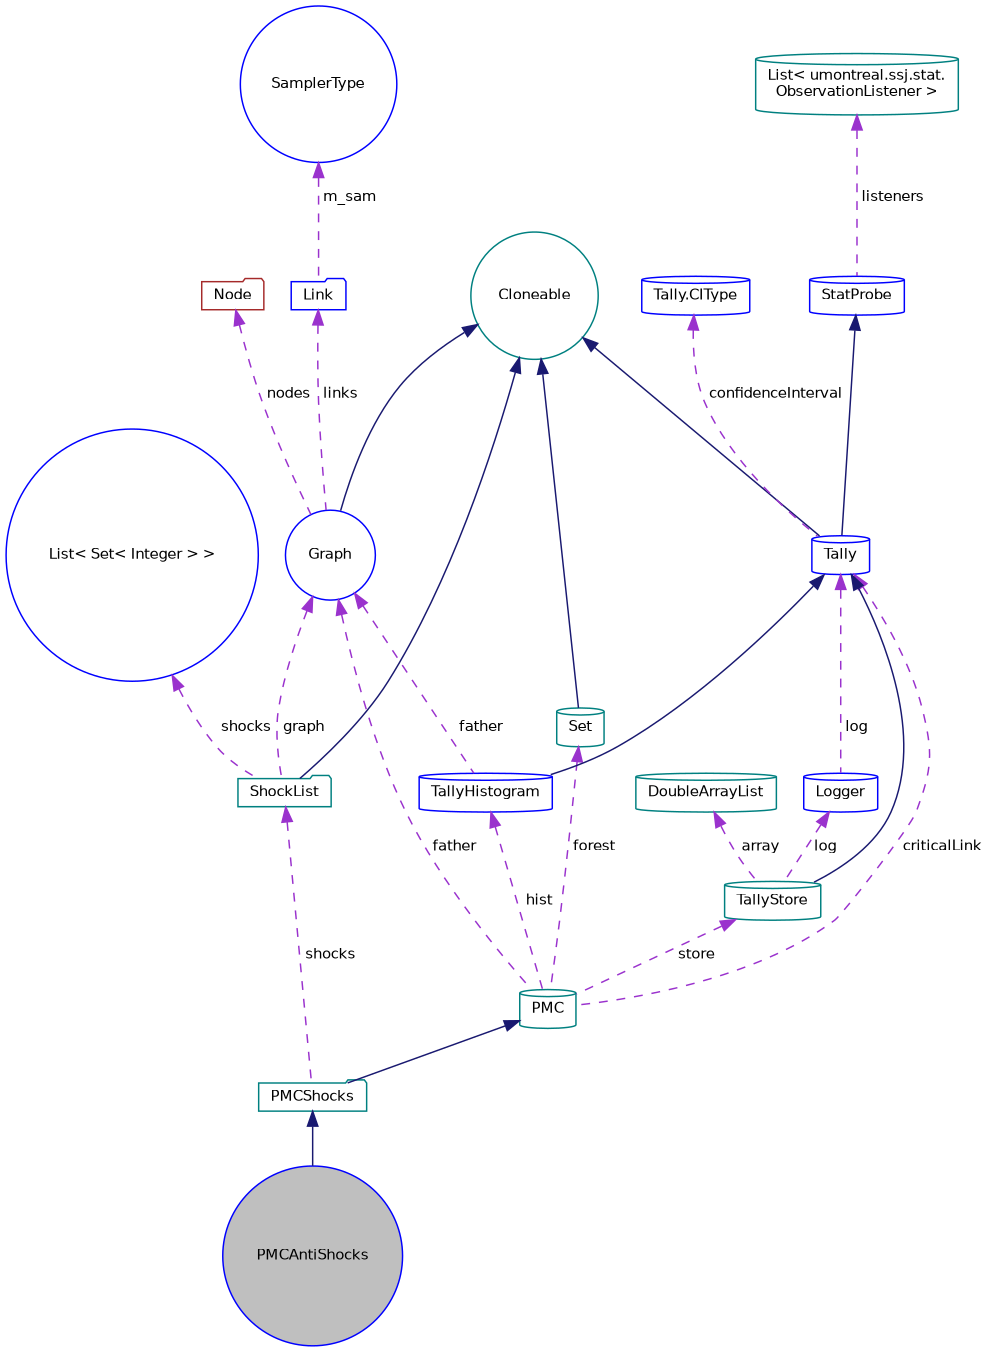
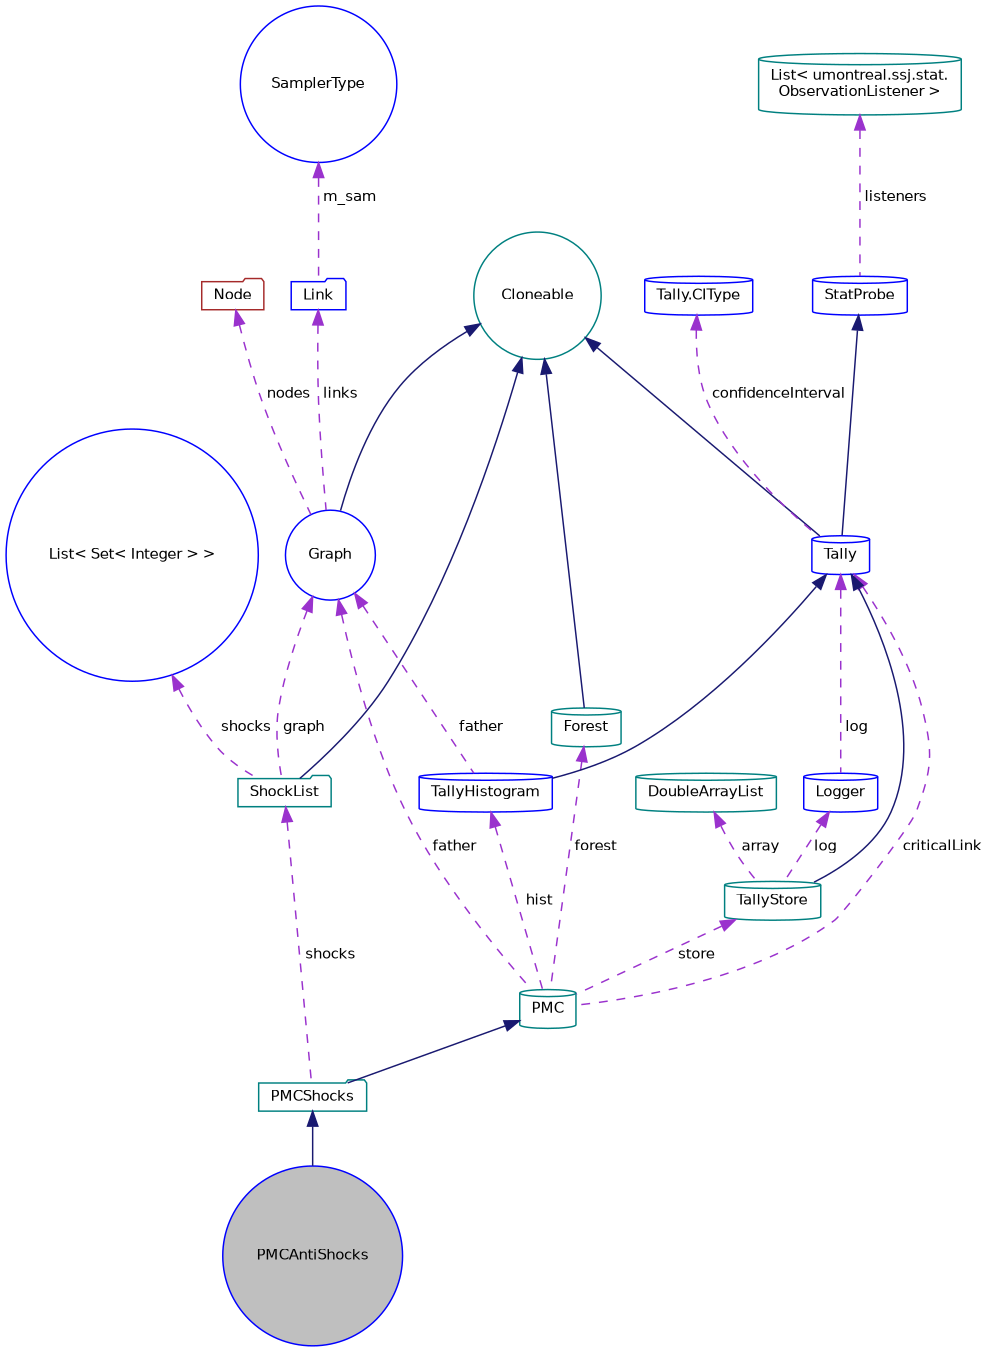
node "Set": label "Set" -> "Forest"
